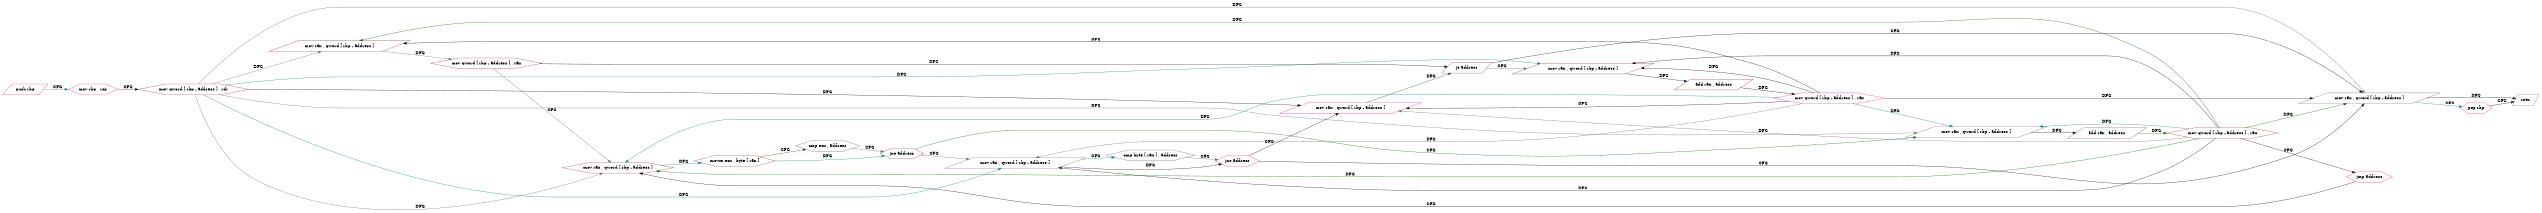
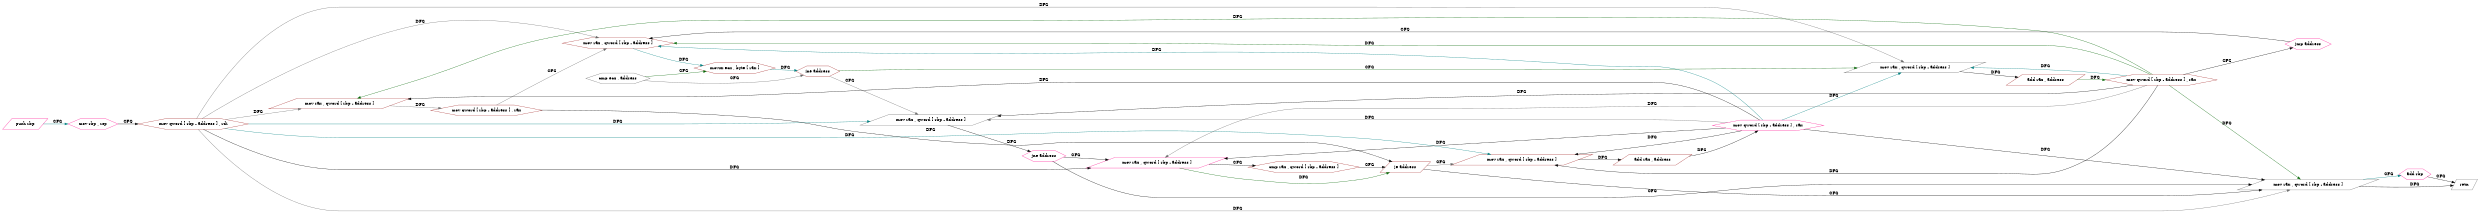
node "pop rbp": label "pop rbp" -> "add rbp"
edge "movsx ecx , byte [ rax ]" -> "cmp ecx , address": reversed
node "cmp byte [ rax ] , address": removed
node "cmp rax , qword [ rbp - address ]": added
